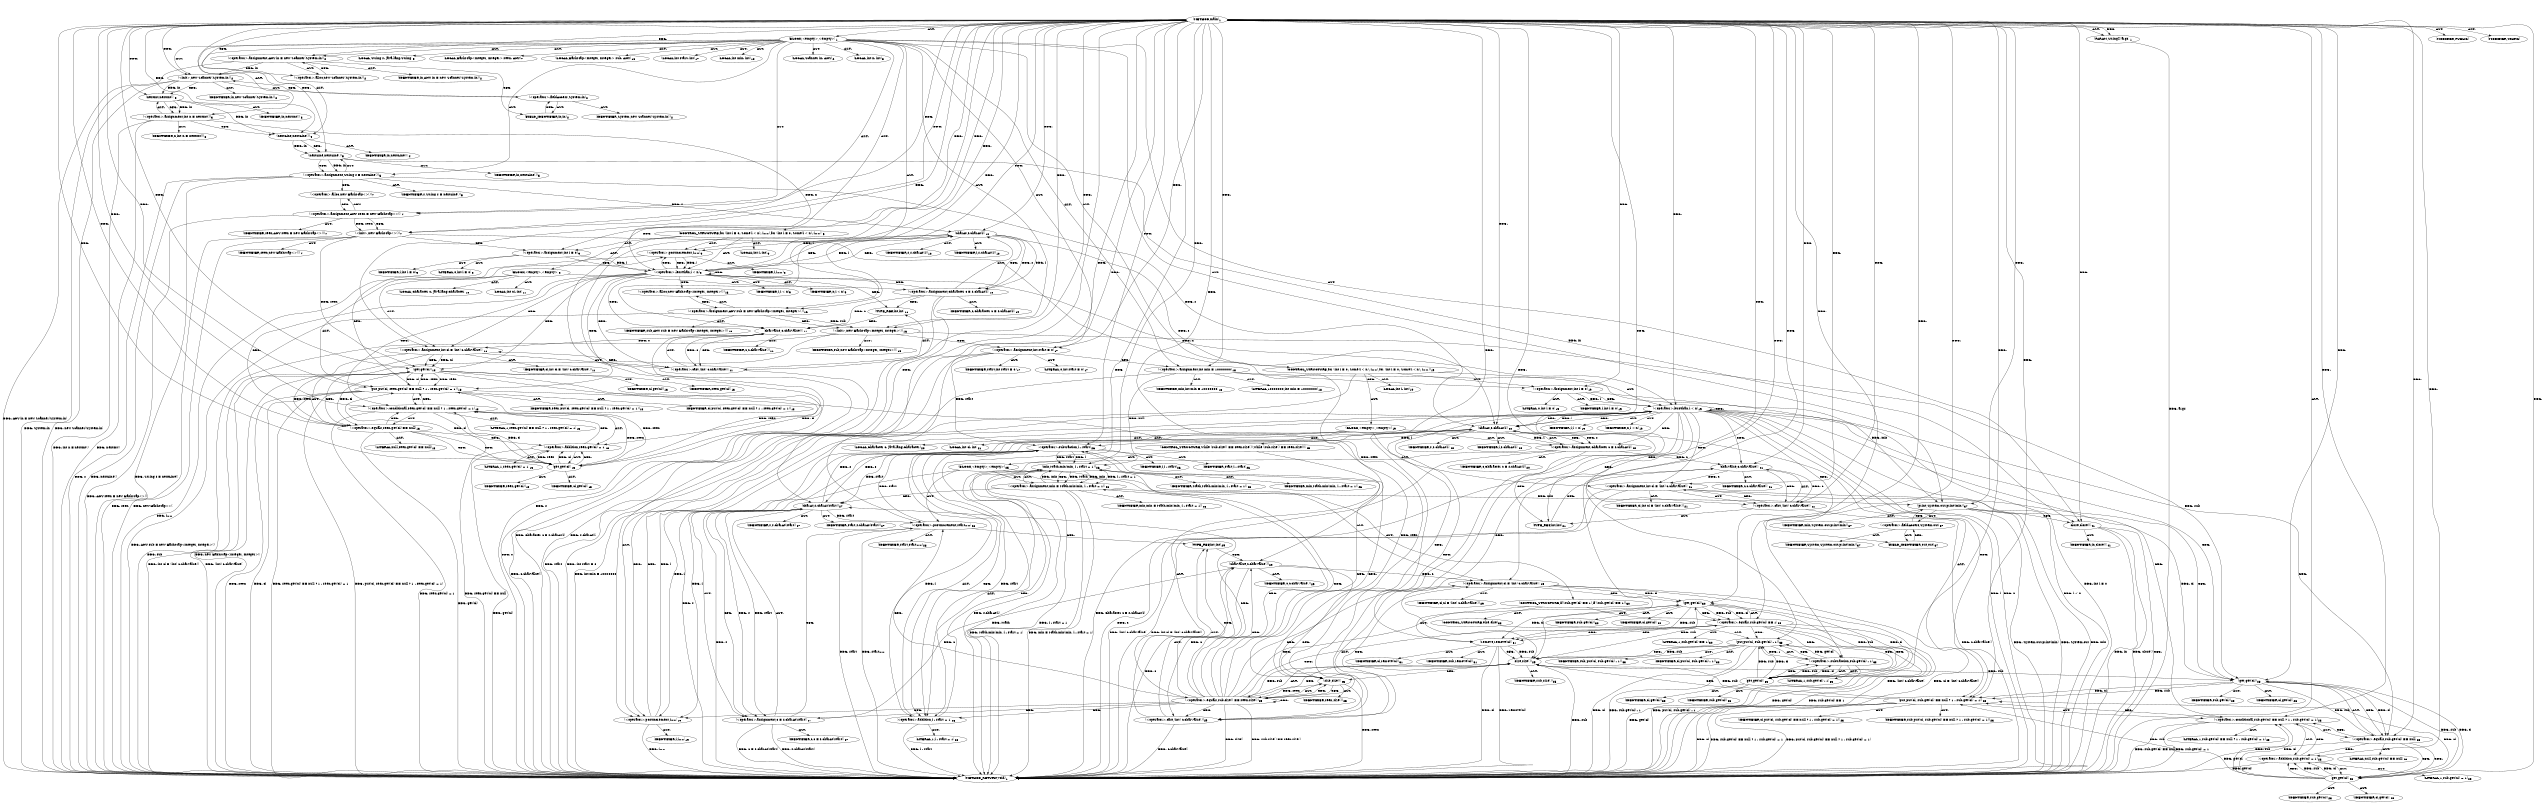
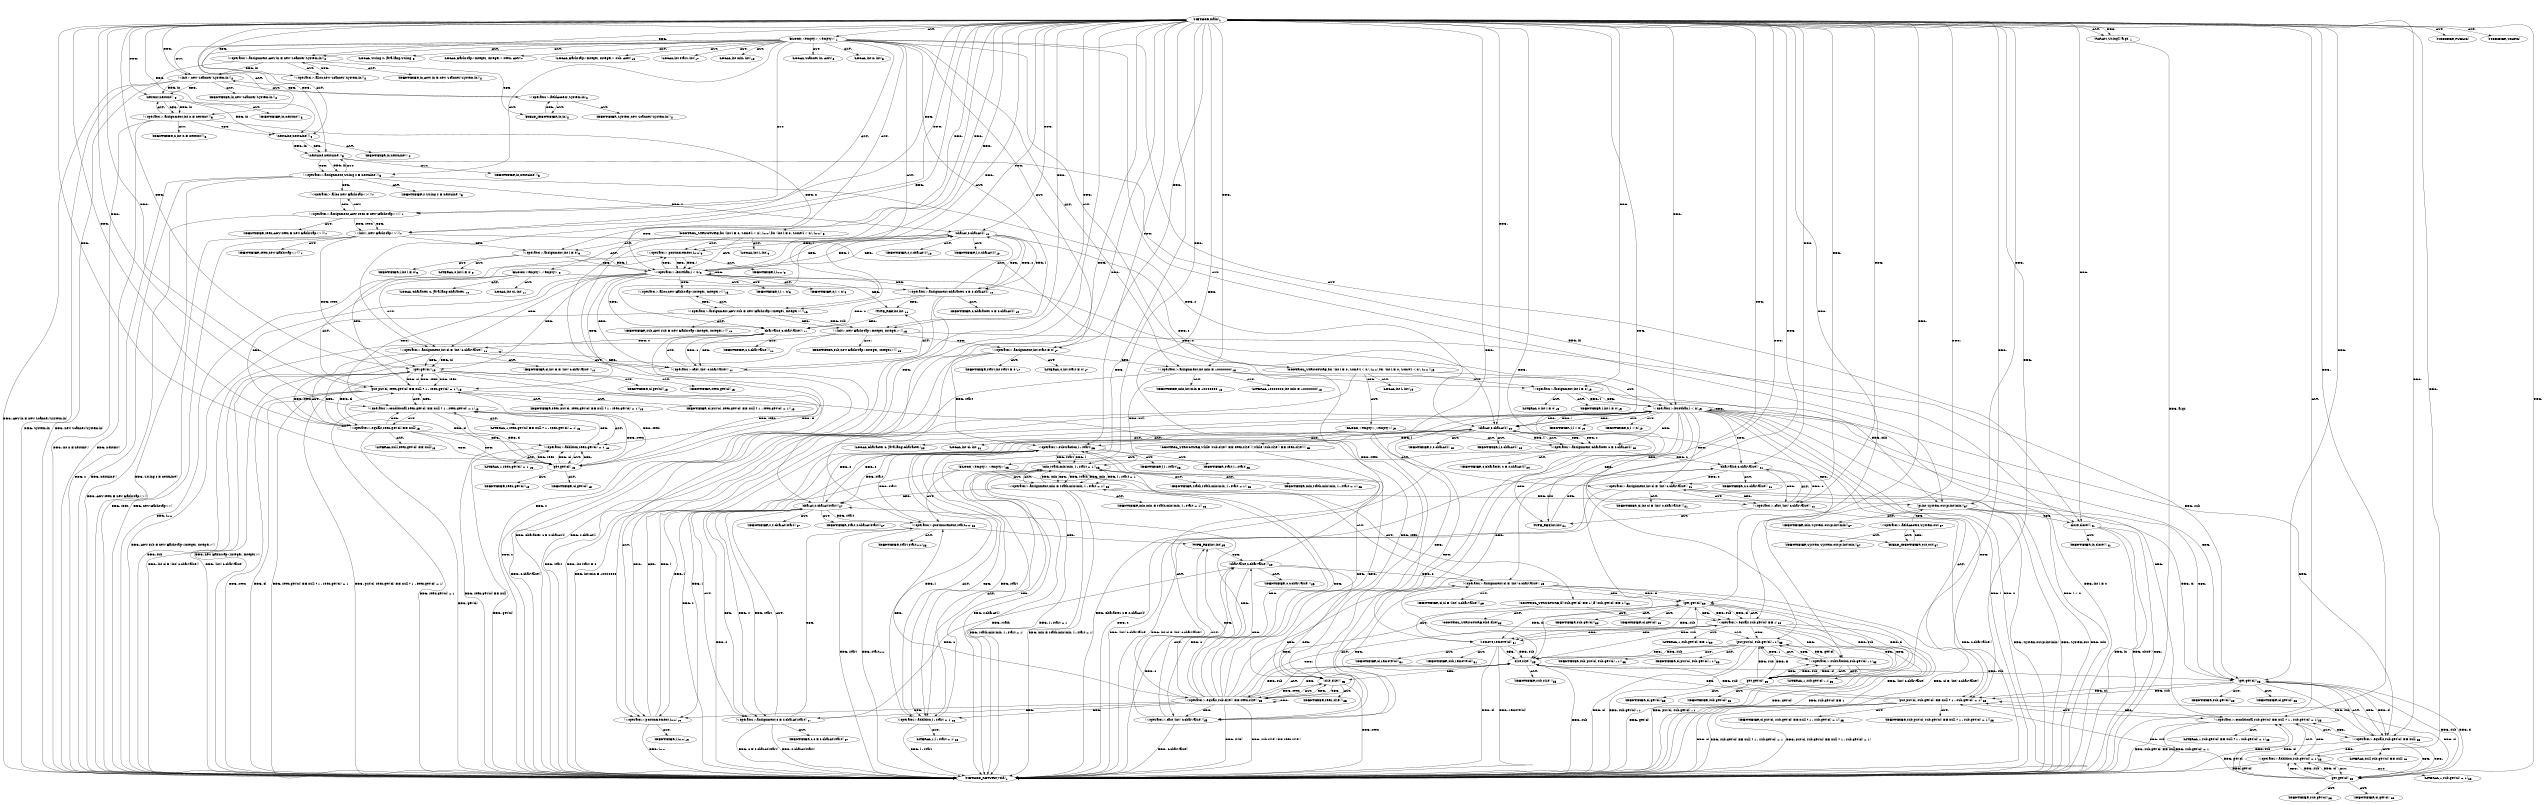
edge "(print,System.out.print(min))" -> "(<operator>.fieldAccess,System.out)": removed, label "AST:"
